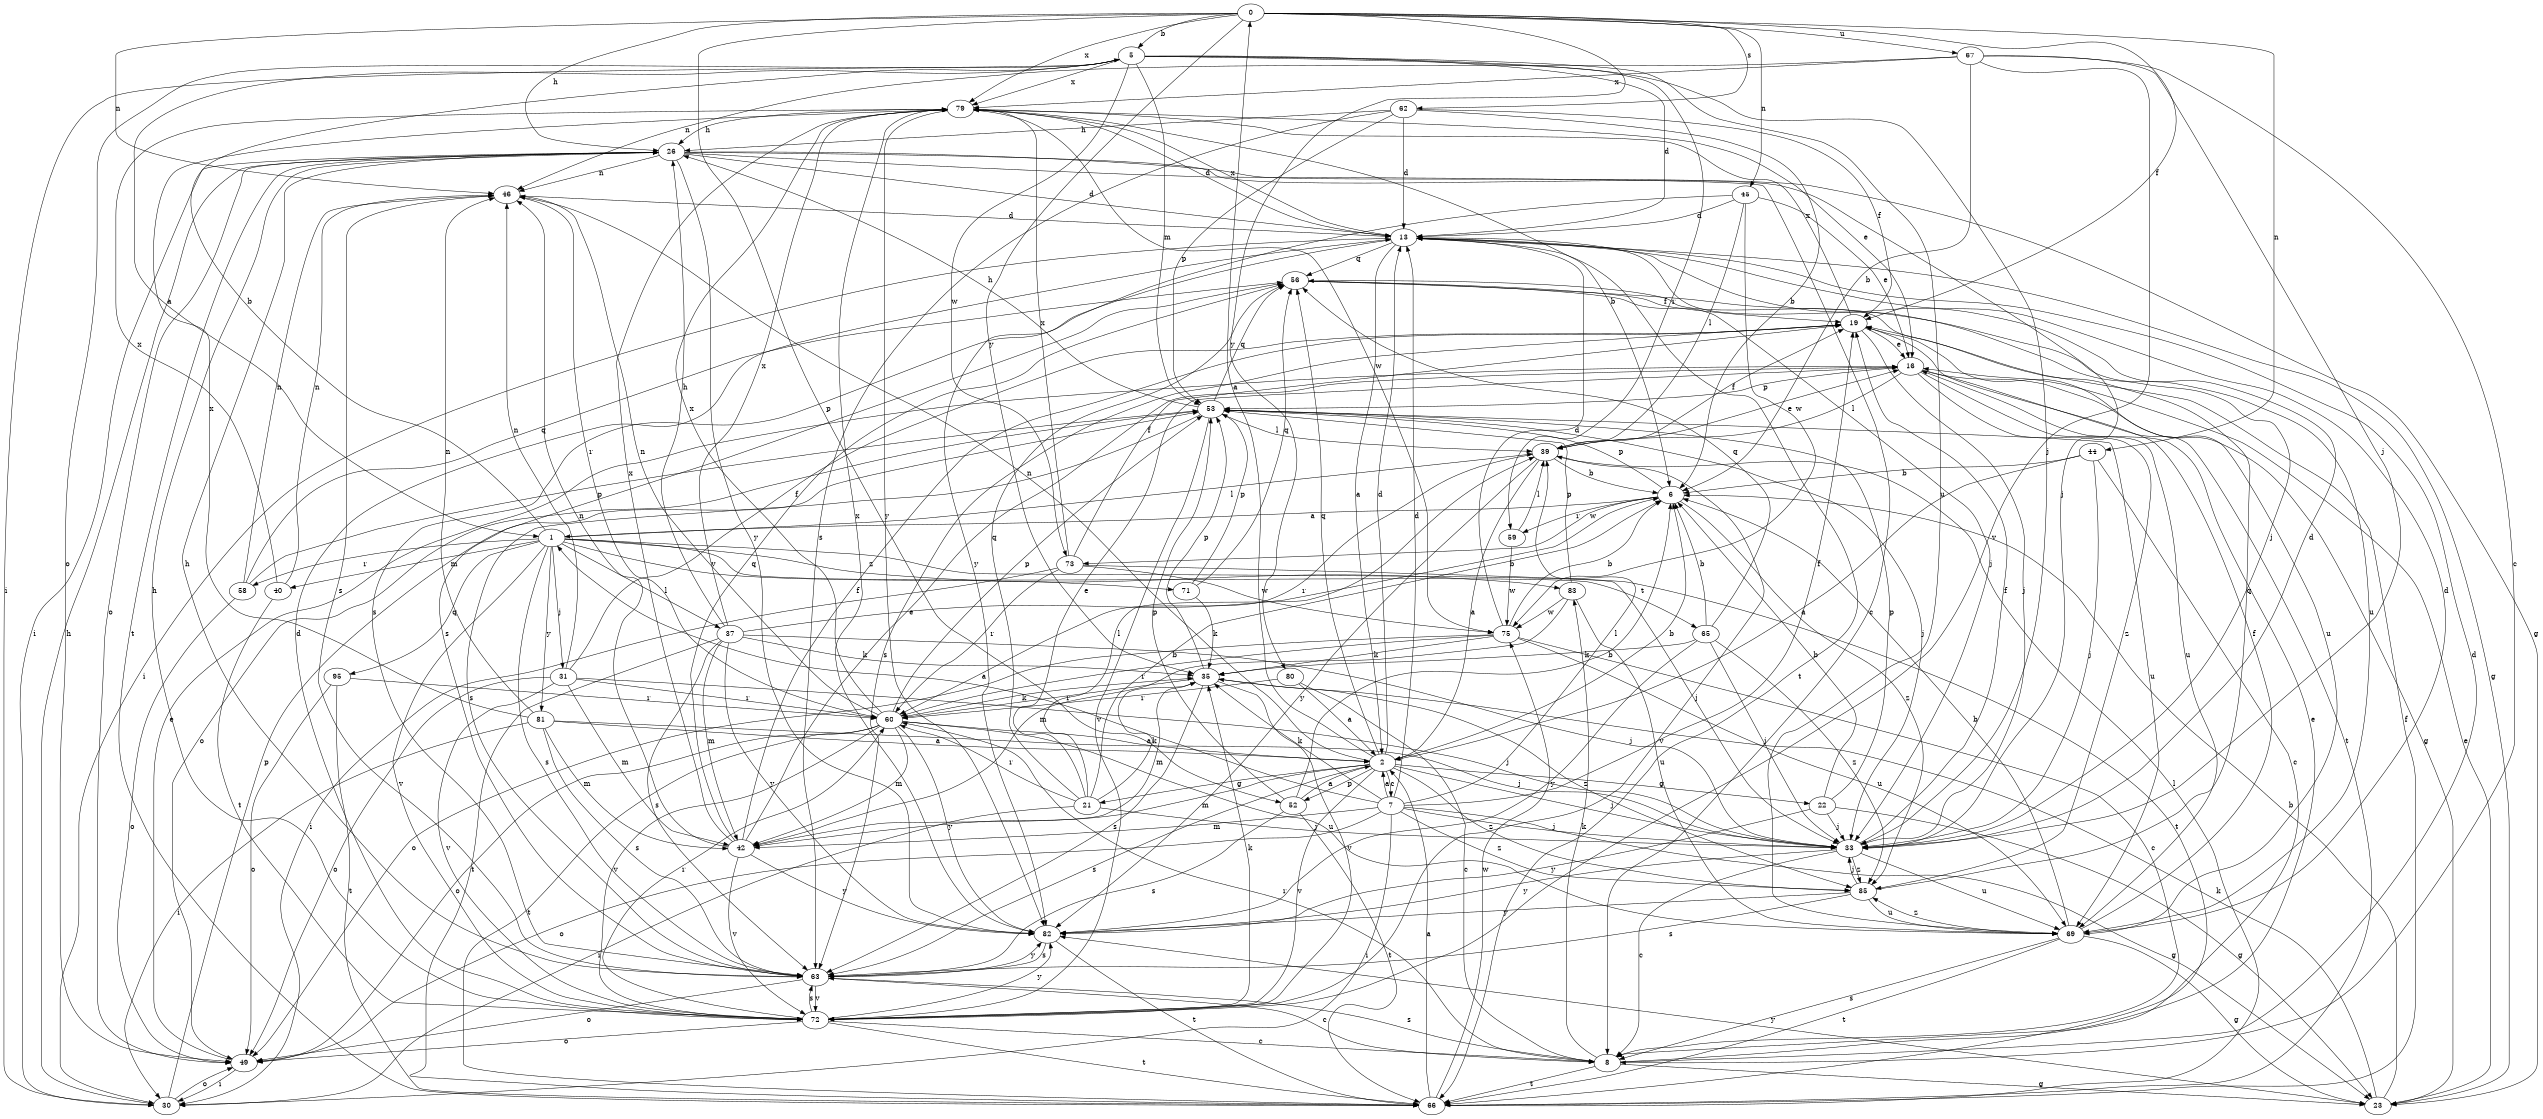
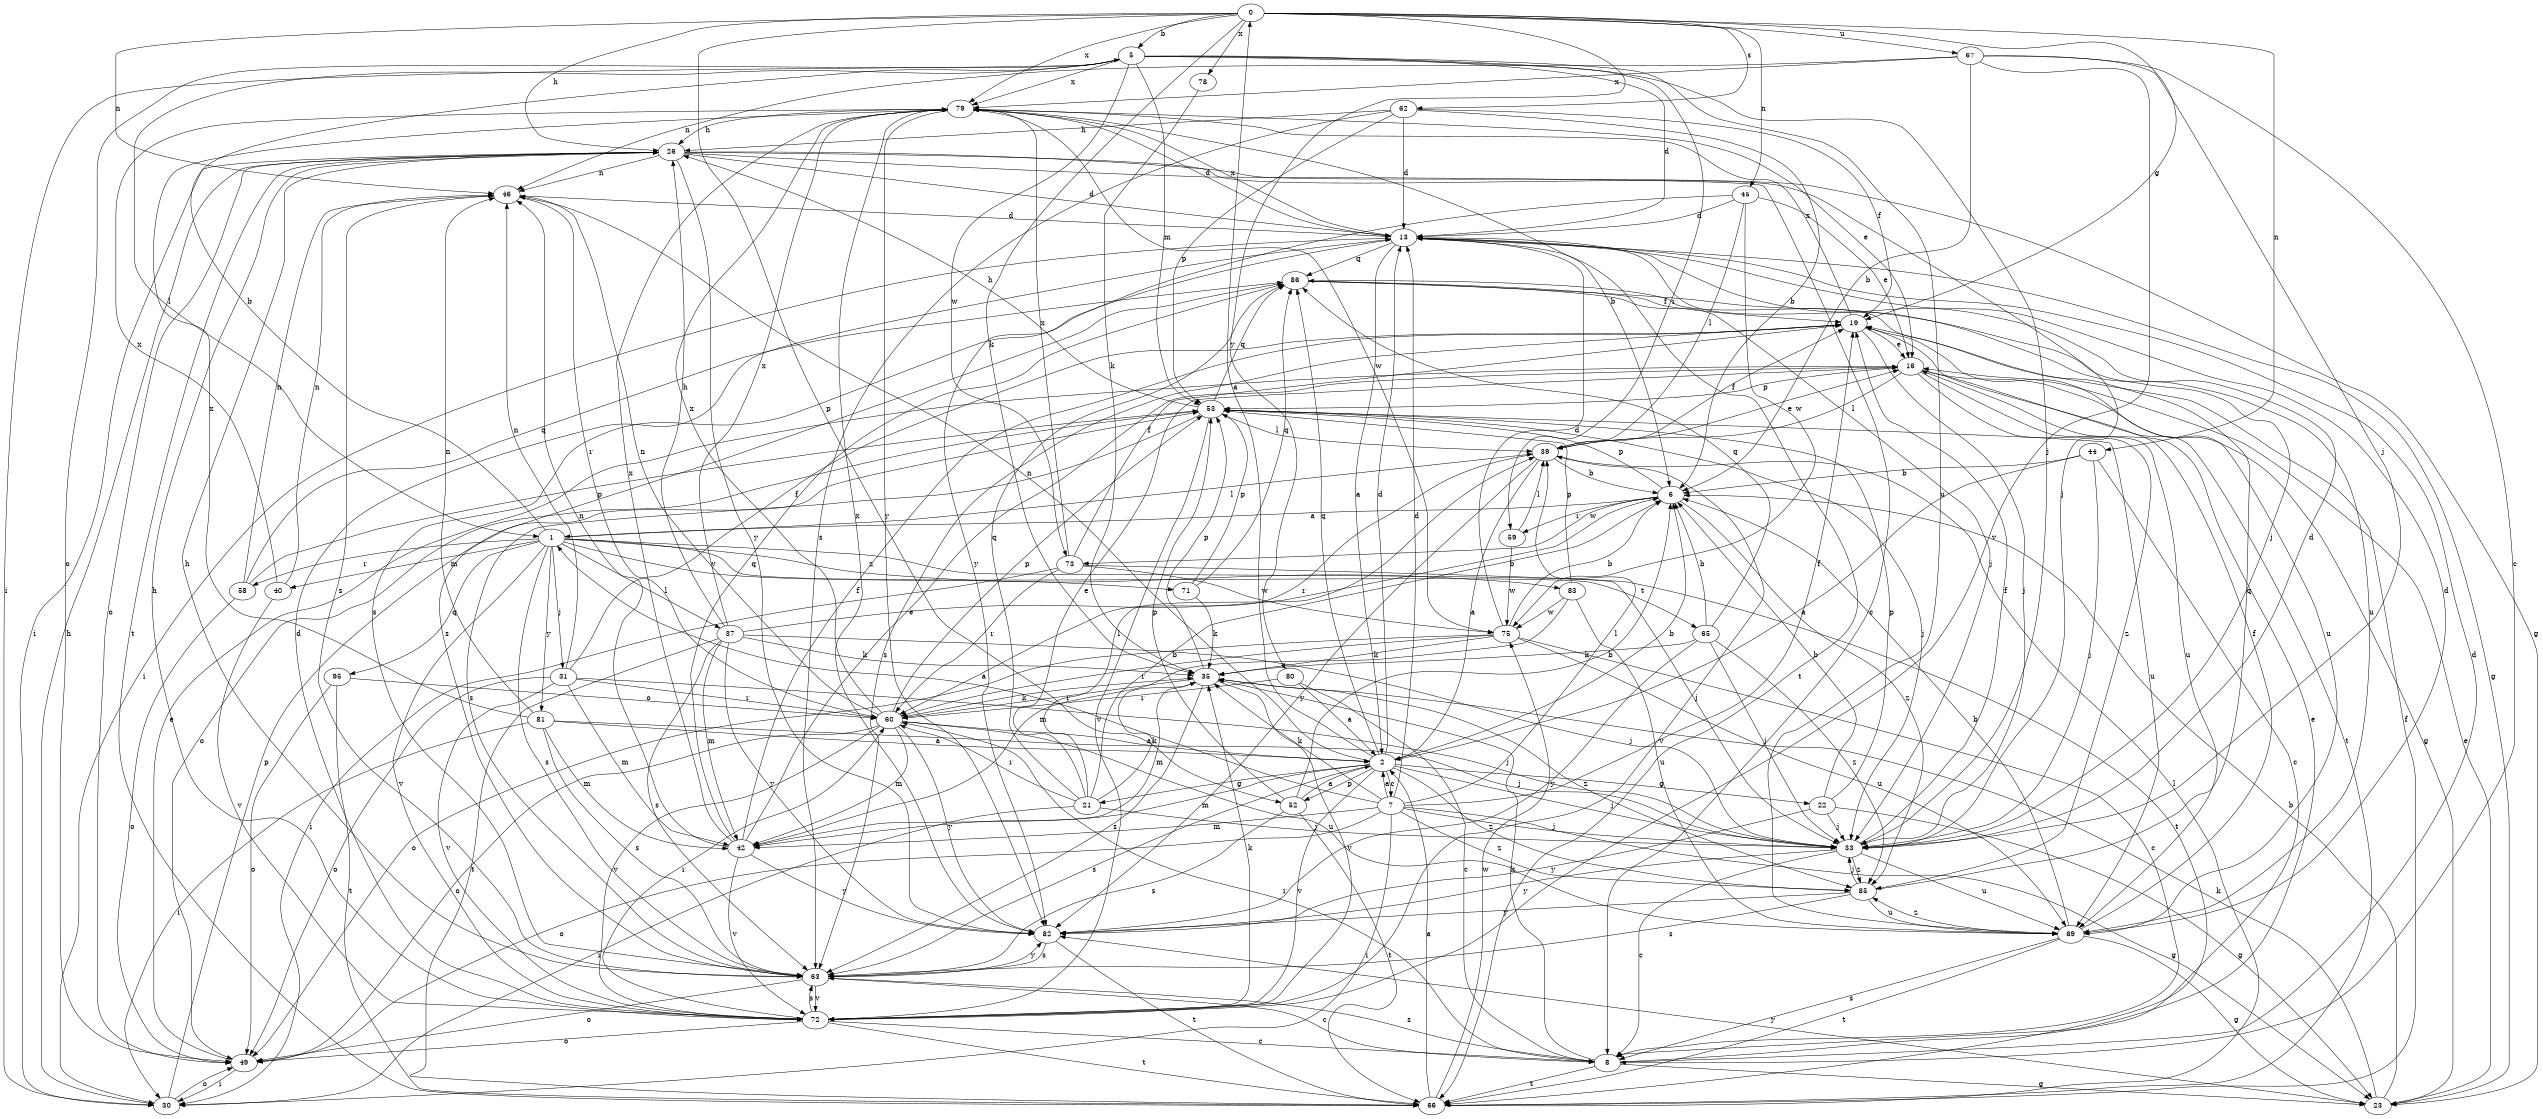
node "78": added
edge "0" -> "19": label "f" -> "g"
node "56": label "56" -> "86"
edge "5" -> "1": label "a" -> "l"
edge "0" -> "35": label "y" -> "k"
edge "95" -> "60": label "r" -> "o"
edge "40" -> "72": label "t" -> "v"
edge "8" -> "83": now "8" -> "35"
edge "72" -> "82": removed, label "y"
edge "60" -> "66": removed, label "t"
